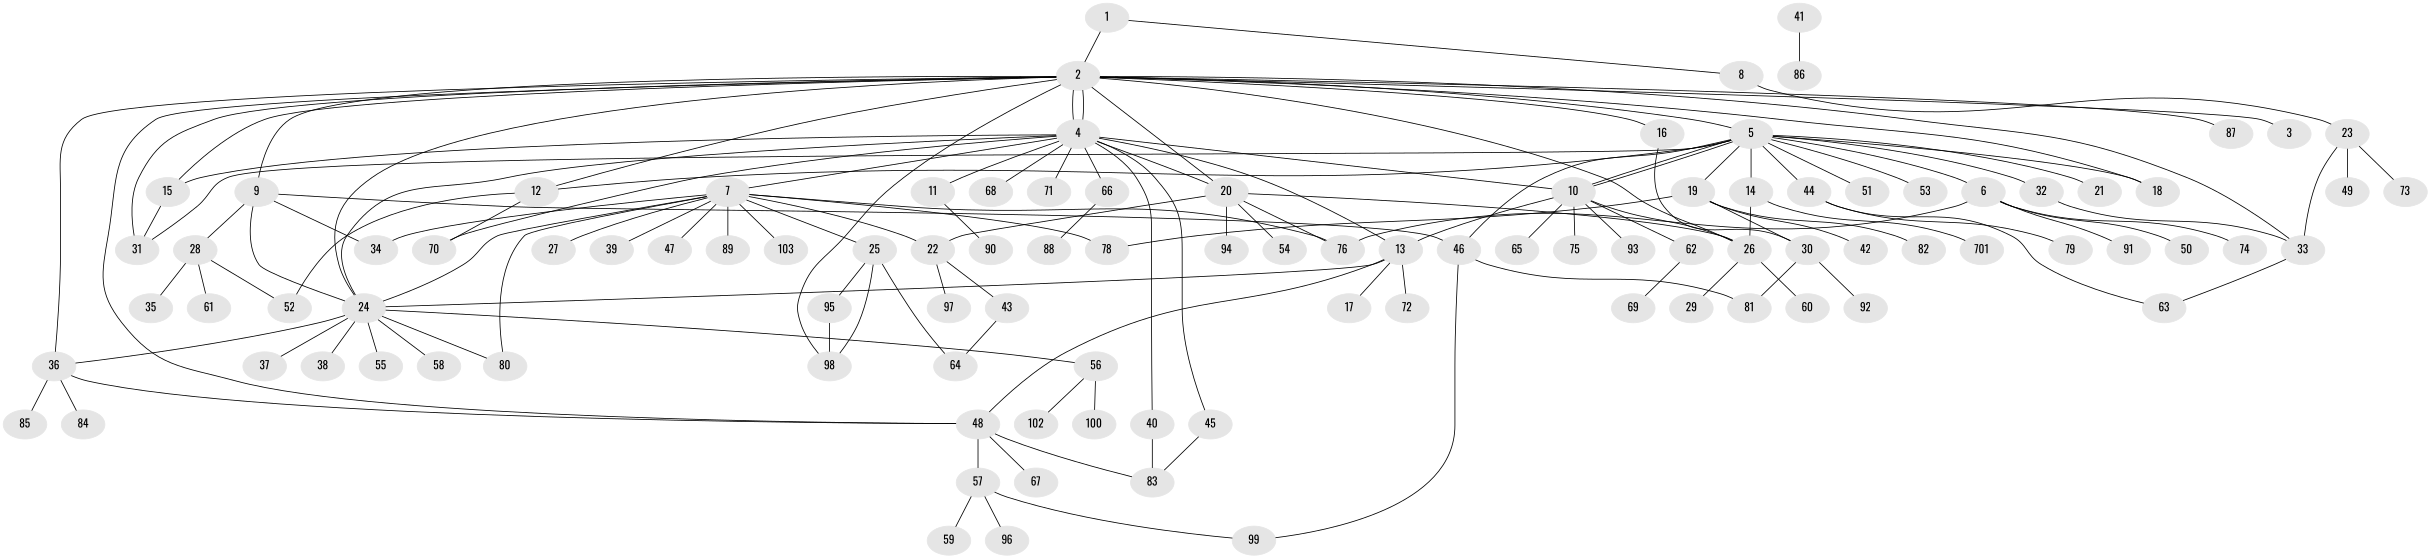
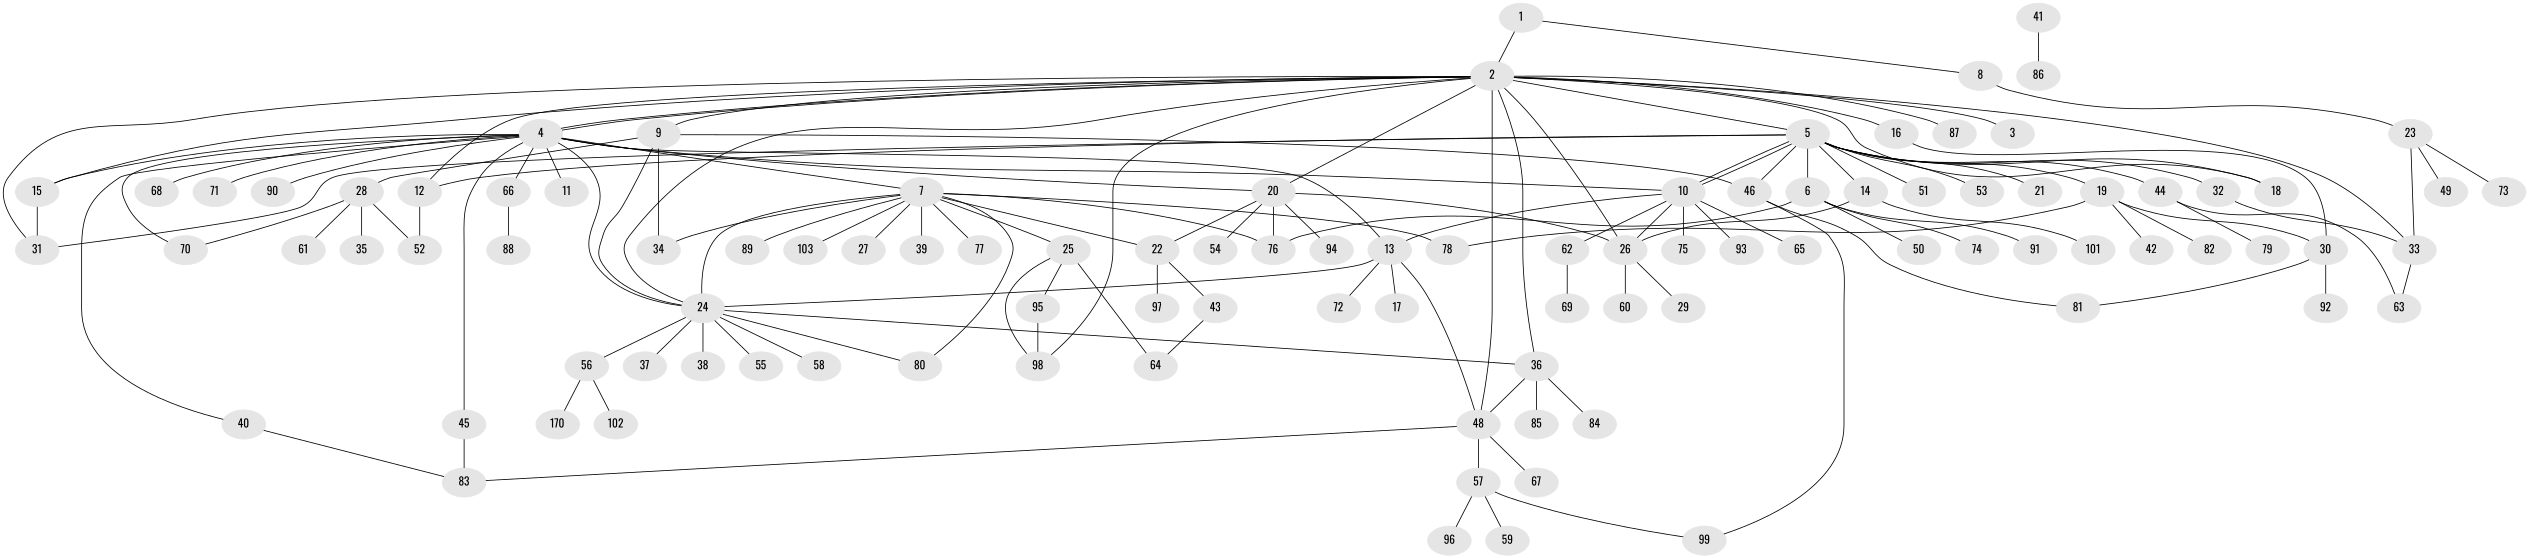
edge "12" -- "70": now "28" -- "70"
edge "11" -- "90": now "4" -- "90"
node "47": label "47" -> "77"
node "701": label "701" -> "101"
node "100": label "100" -> "170"
